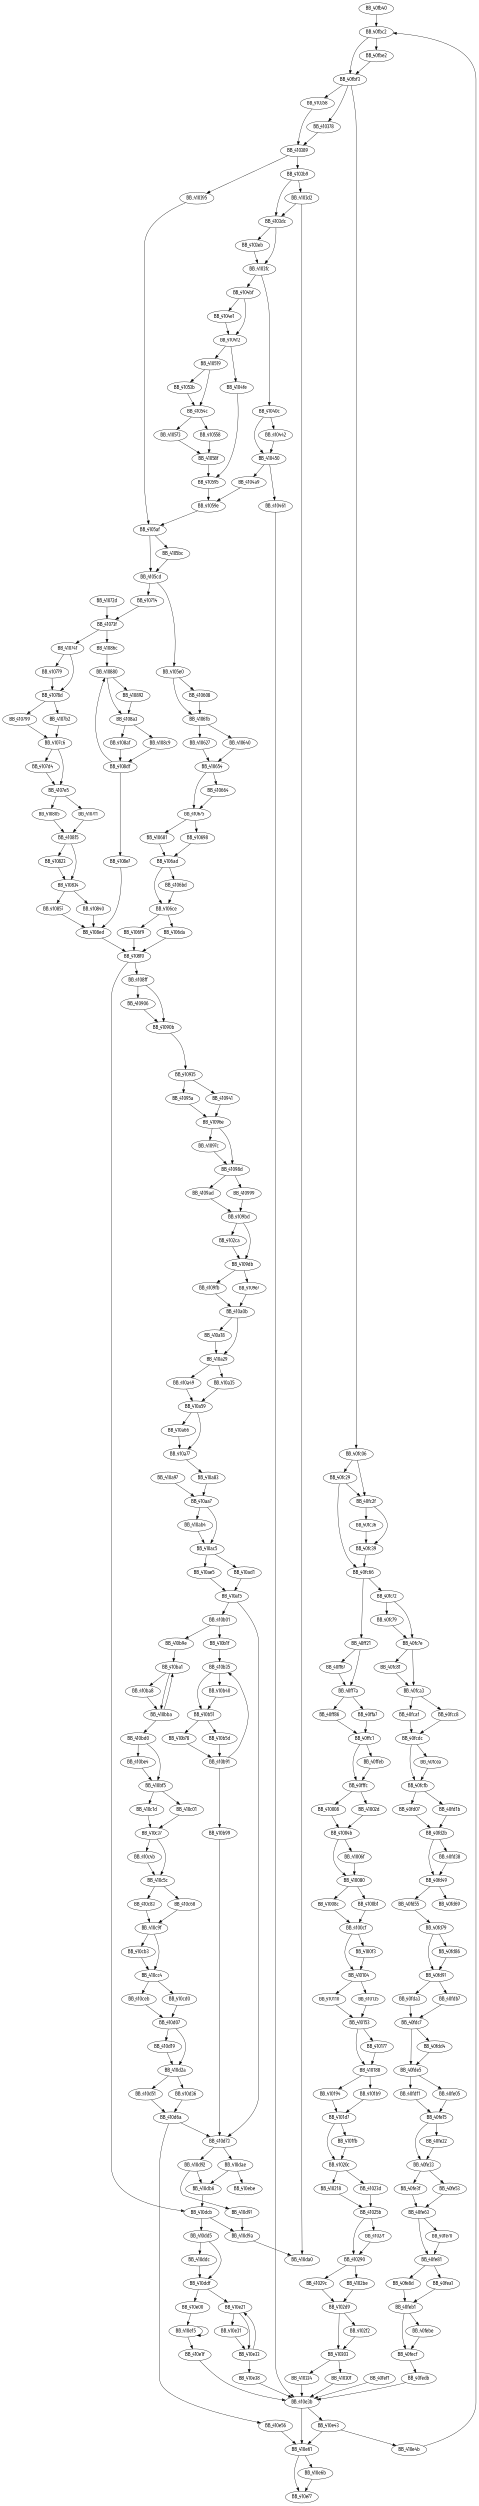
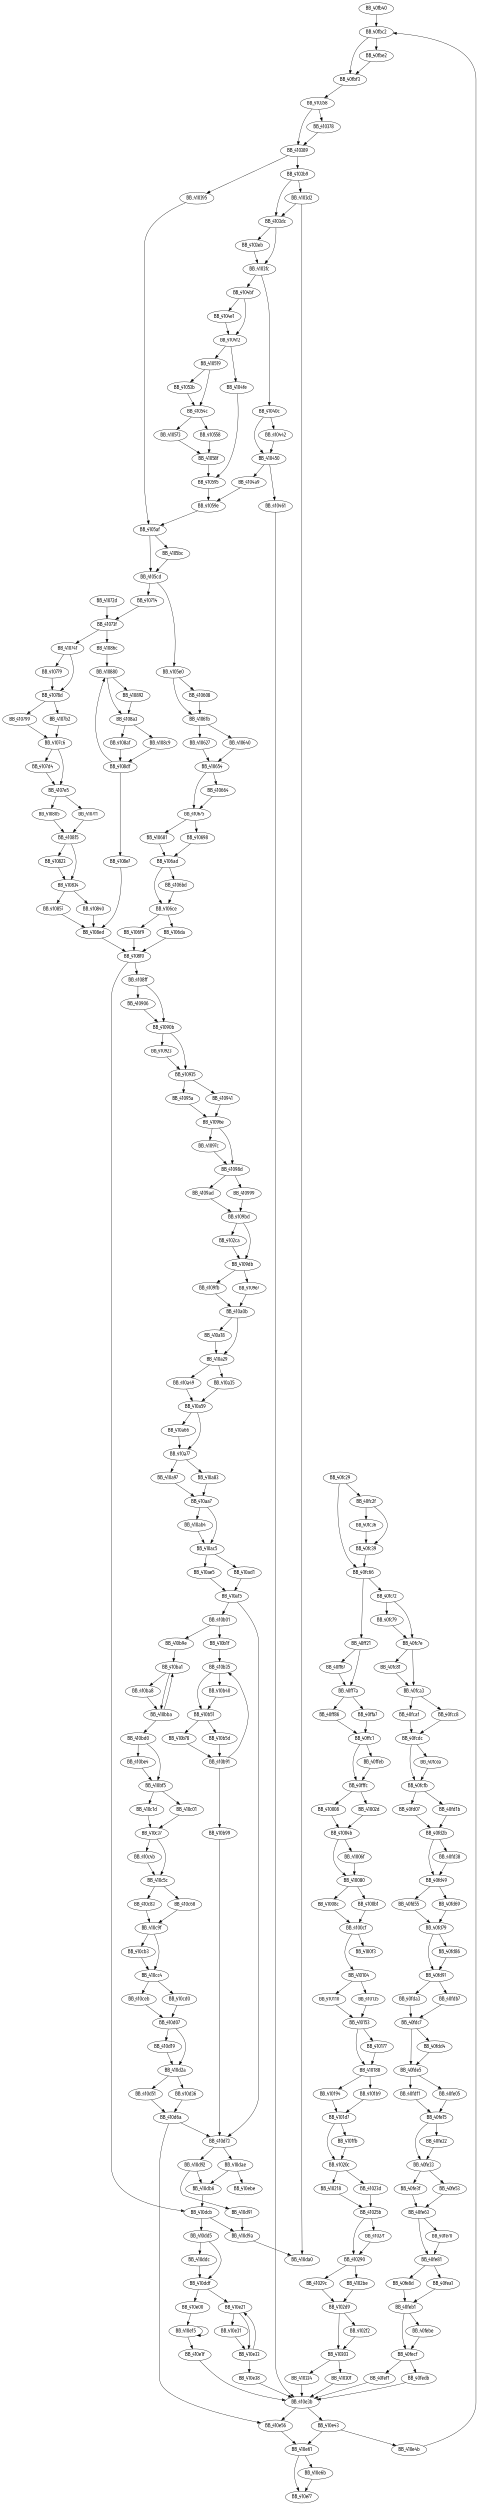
edge "BB_40fbf3" -> "BB_410378": now "BB_410358" -> "BB_410378"
node "BB_410923": added
node "BB_40fc06": removed
edge "BB_410a77" -> "BB_410a97": added
edge "BB_40fd69" -> "BB_40fd79": added
edge "BB_4100f3" -> "BB_410104": removed
edge "BB_40fecf" -> "BB_40feff": added
edge "BB_410e3b" -> "BB_410e61": now "BB_410e3b" -> "BB_410e56"
